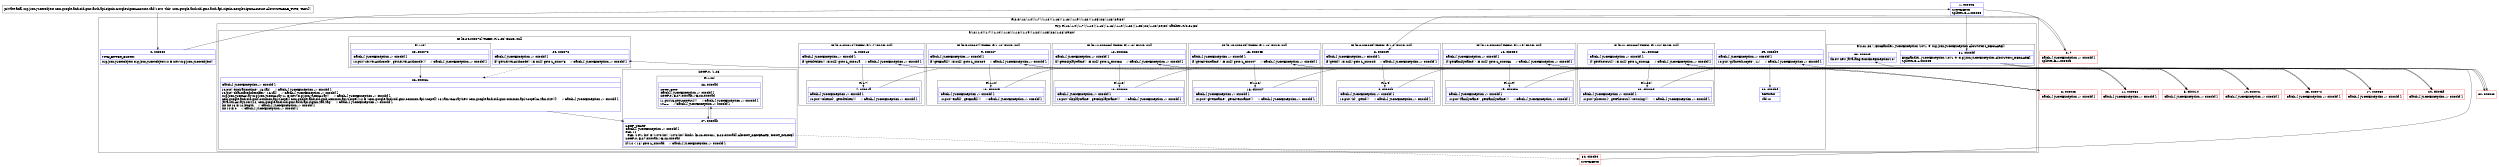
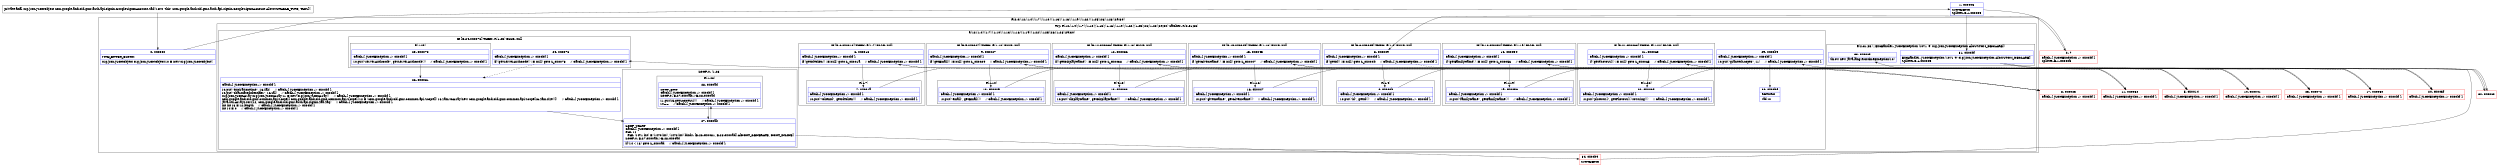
cluster "R(1:13)": label "R(1:13)" -> "R(4:13)"
edge "27: 0x00ab" -> "34: 0x00b9": style dashed -> solid
